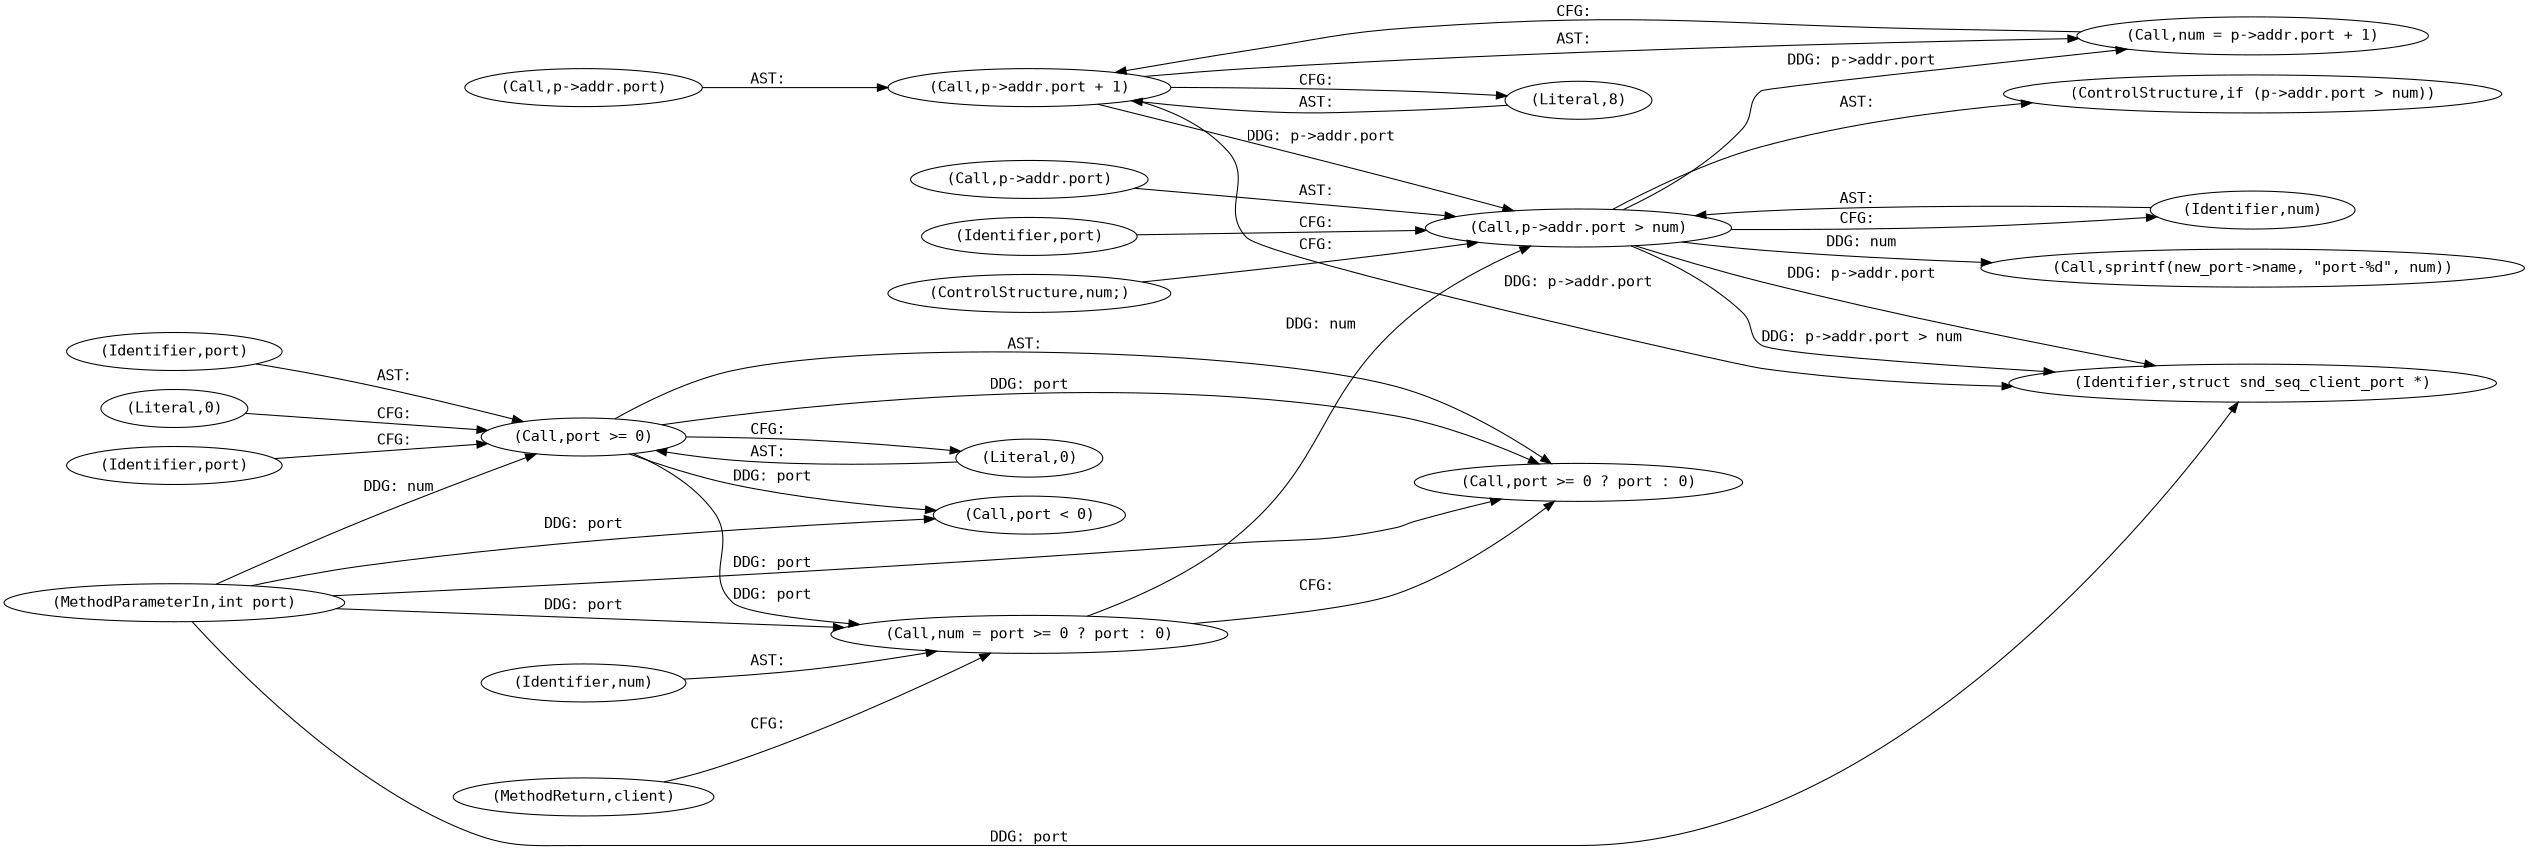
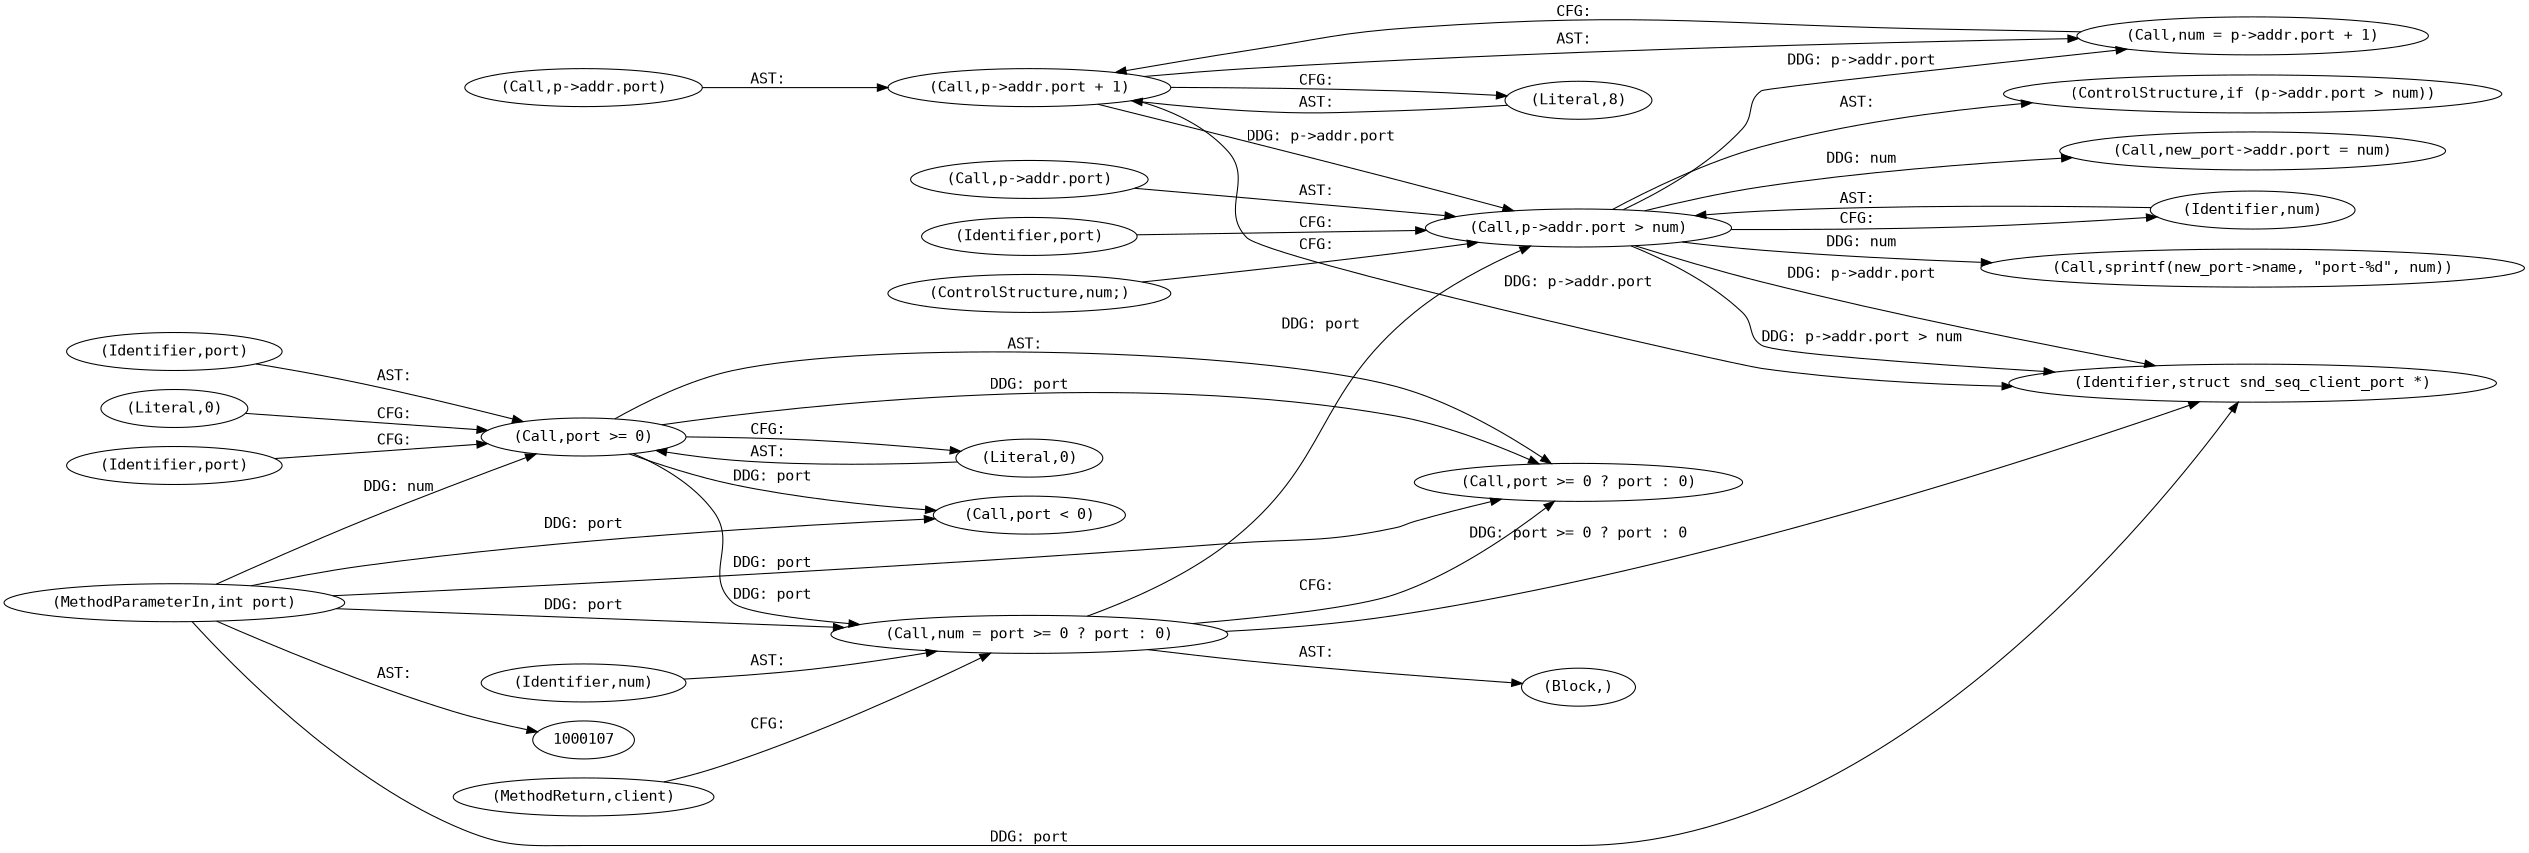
node "(Call,new_port->addr.port = num)": added
edge "(Call,num = port >= 0 ? port : 0)" -> "(Call,p->addr.port > num)": label "DDG: num" -> "DDG: port"
edge "(Call,num = port >= 0 ? port : 0)" -> "(Identifier,struct snd_seq_client_port *)": added, label "DDG: port >= 0 ? port : 0"
node "(Block,)": added
node "1000107": added
